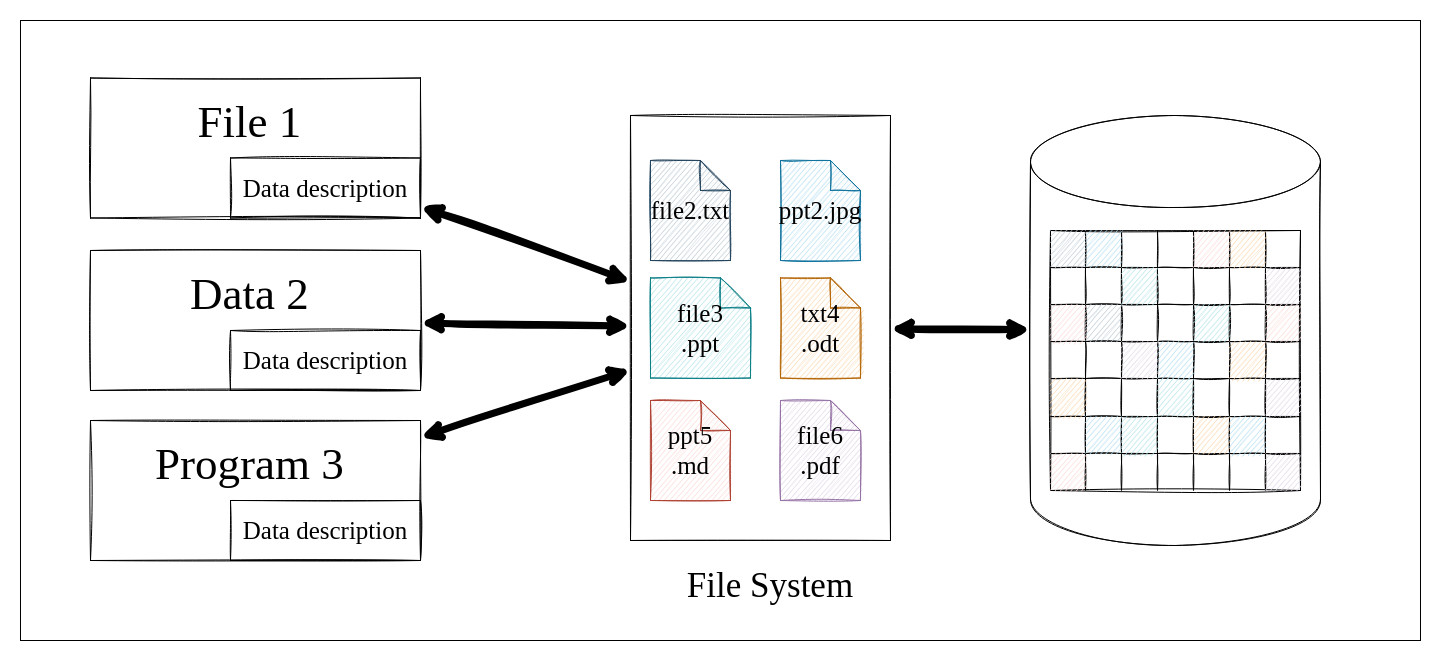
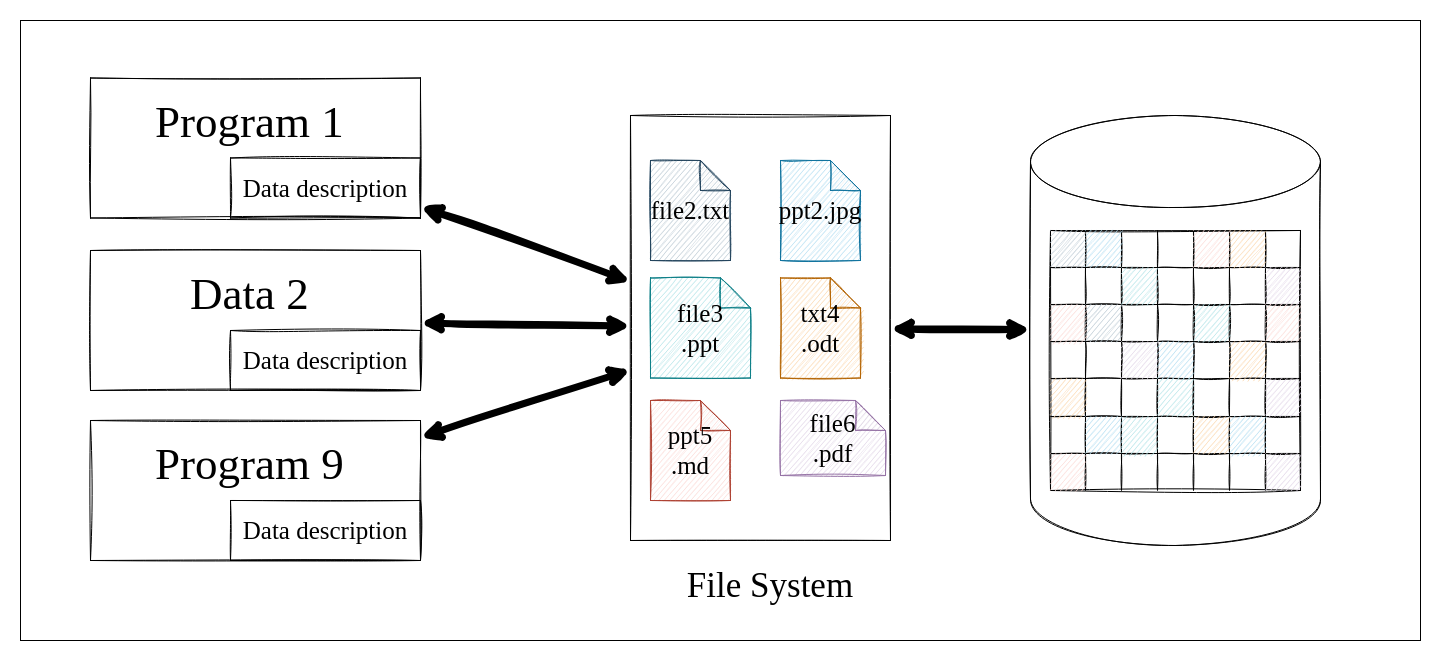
node "File 1": label "File 1" -> "Program 1"
node "file6 .pdf": size 80x100 -> 105x75
node "Program 3": label "Program 3" -> "Program 9"
